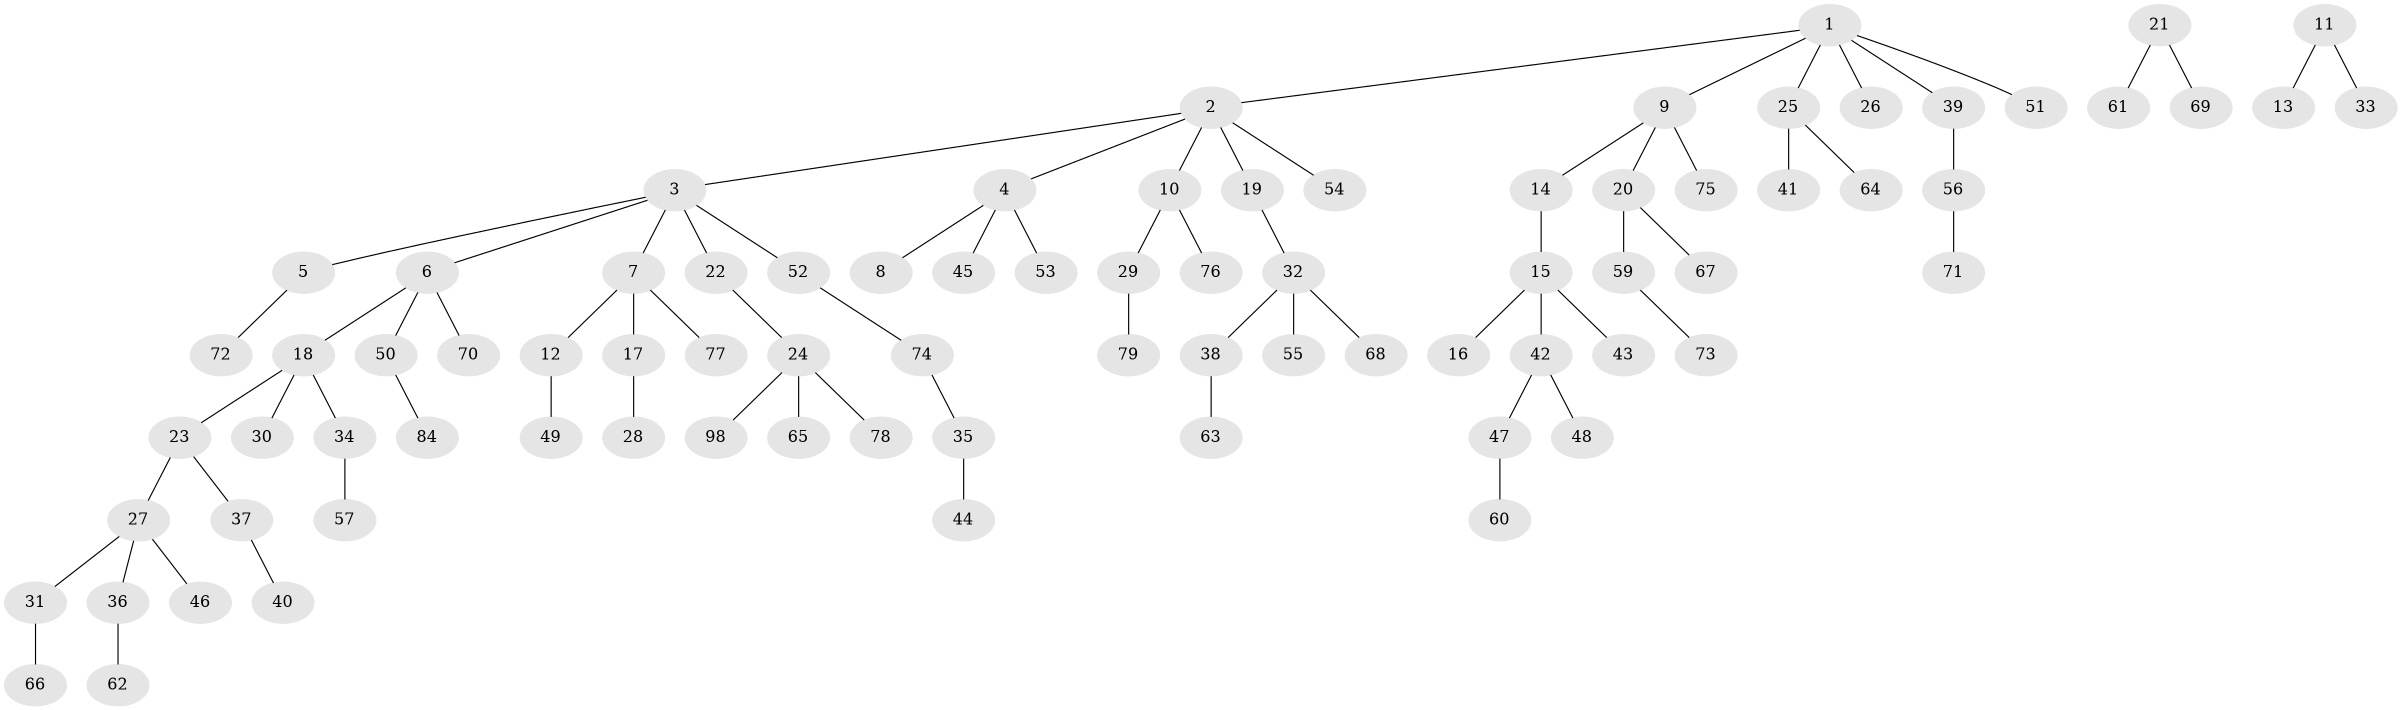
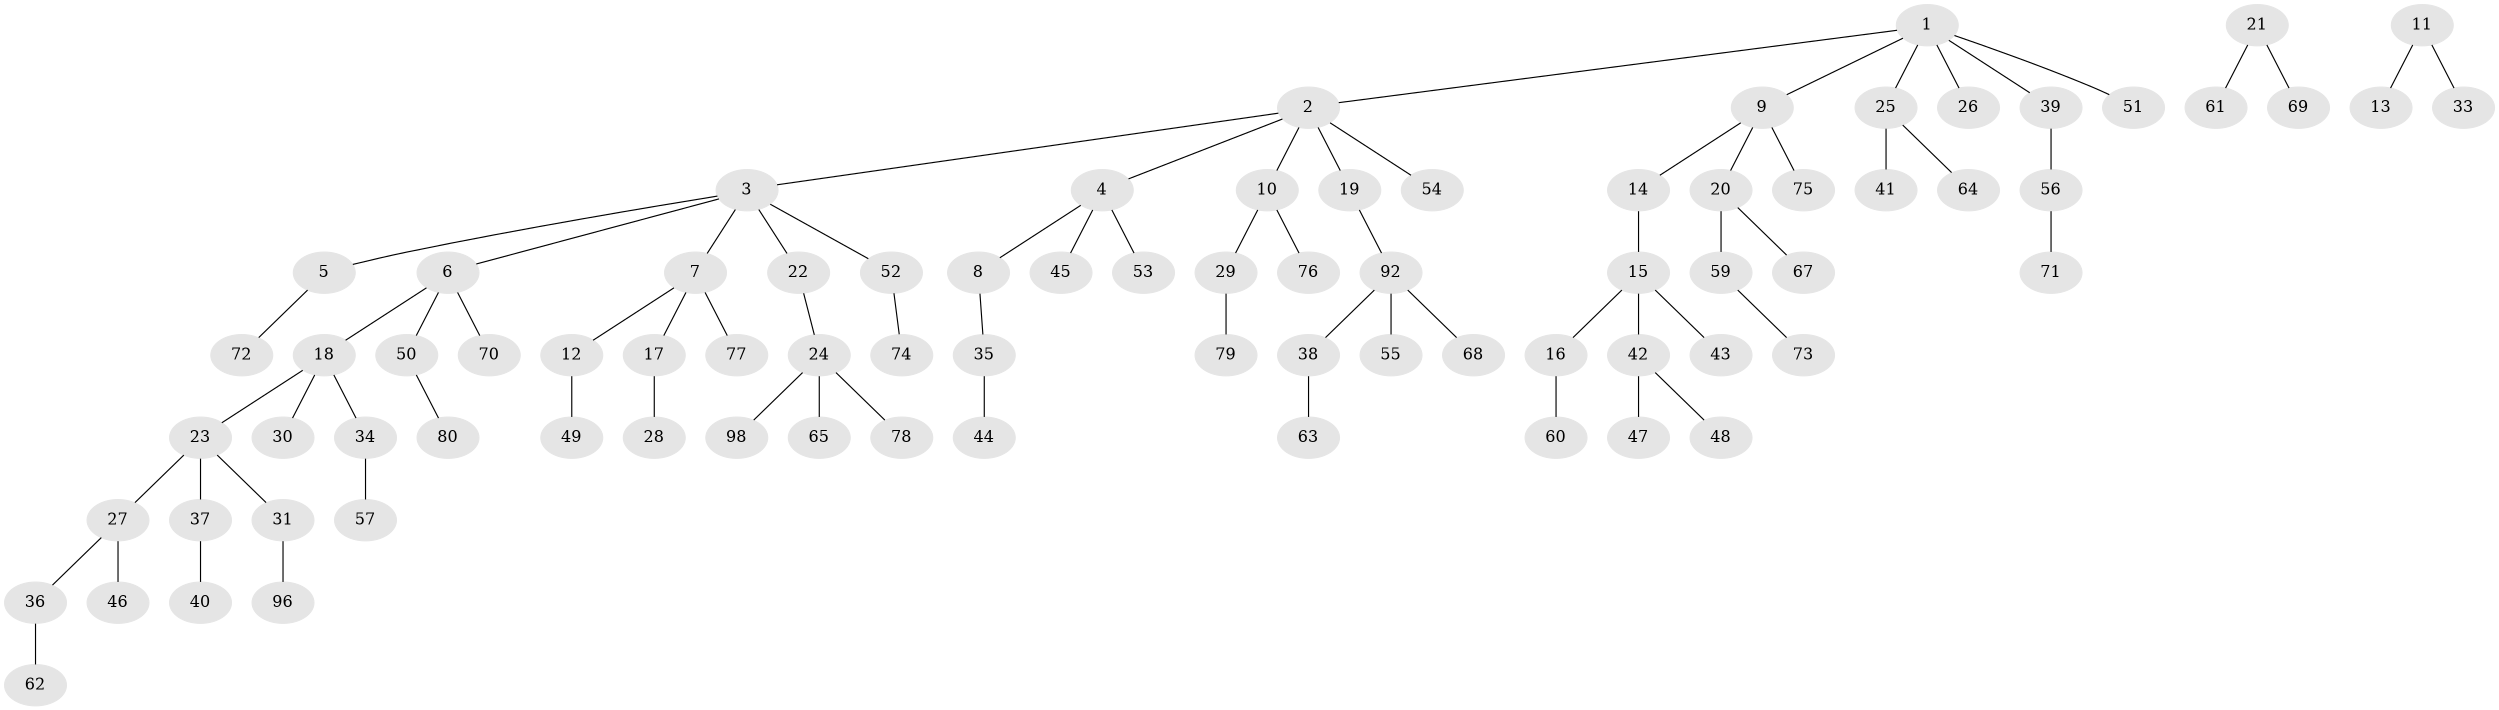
node "32": label "32" -> "92"
edge "74" -- "35": now "8" -- "35"
node "84": label "84" -> "80"
edge "47" -- "60": now "16" -- "60"
edge "27" -- "31": now "23" -- "31"
node "66": label "66" -> "96"
